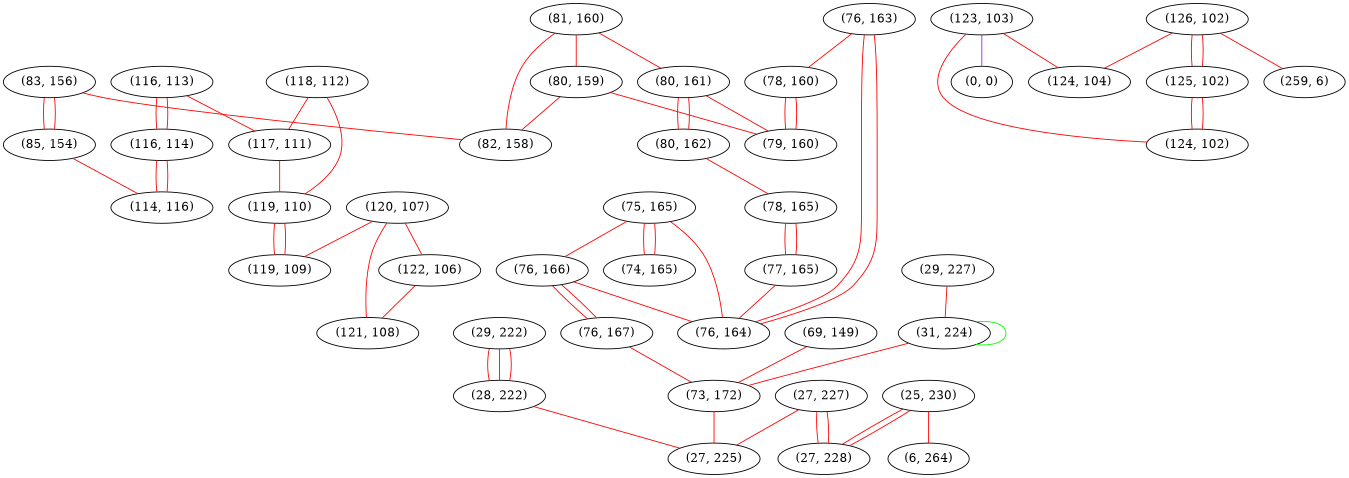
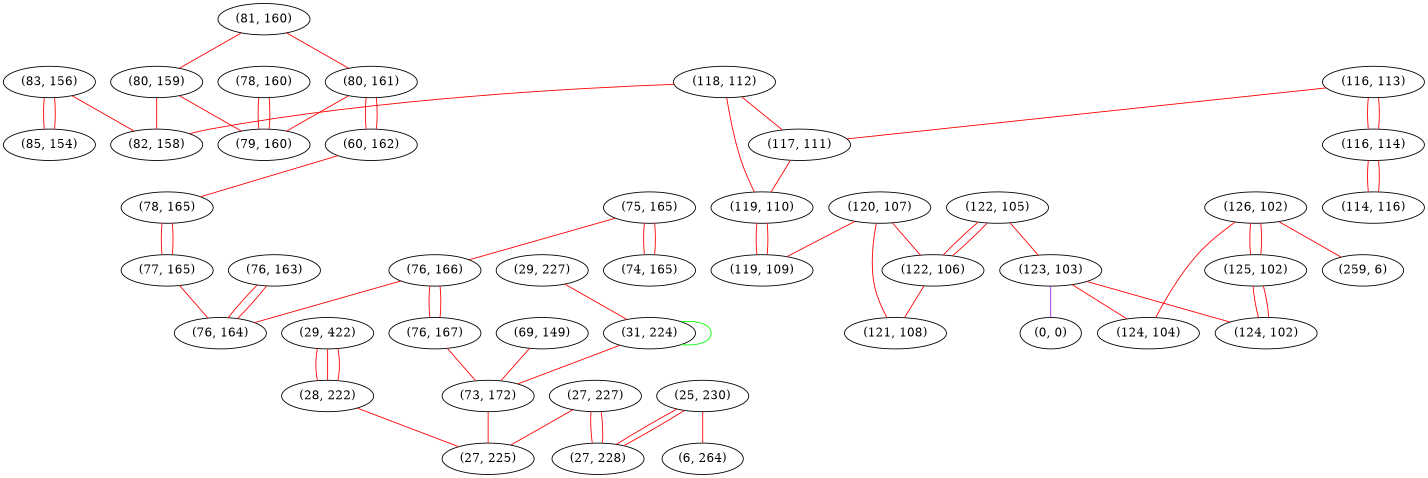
edge "(76, 163)" -- "(78, 160)": removed
edge "(81, 160)" -- "(82, 158)": now "(118, 112)" -- "(82, 158)"
node "(80, 162)": label "(80, 162)" -> "(60, 162)"
edge "(85, 154)" -- "(114, 116)": removed
node "(122, 105)": added
edge "(75, 165)" -- "(76, 164)": removed
node "(29, 222)": label "(29, 222)" -> "(29, 422)"
